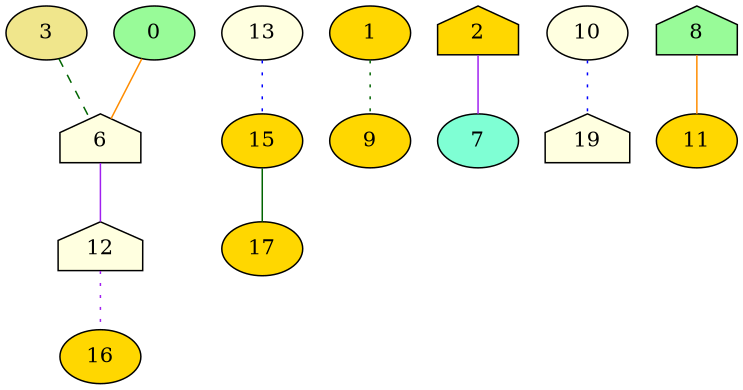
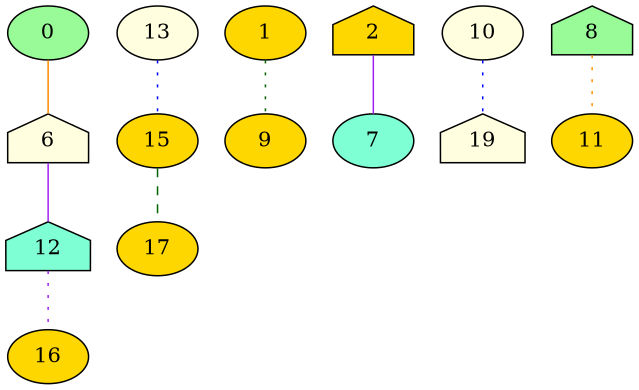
node "3": removed
edge "8" -- "11": style solid -> dotted
edge "15" -- "17": style solid -> dashed
node "12": fillcolor lightyellow -> aquamarine
